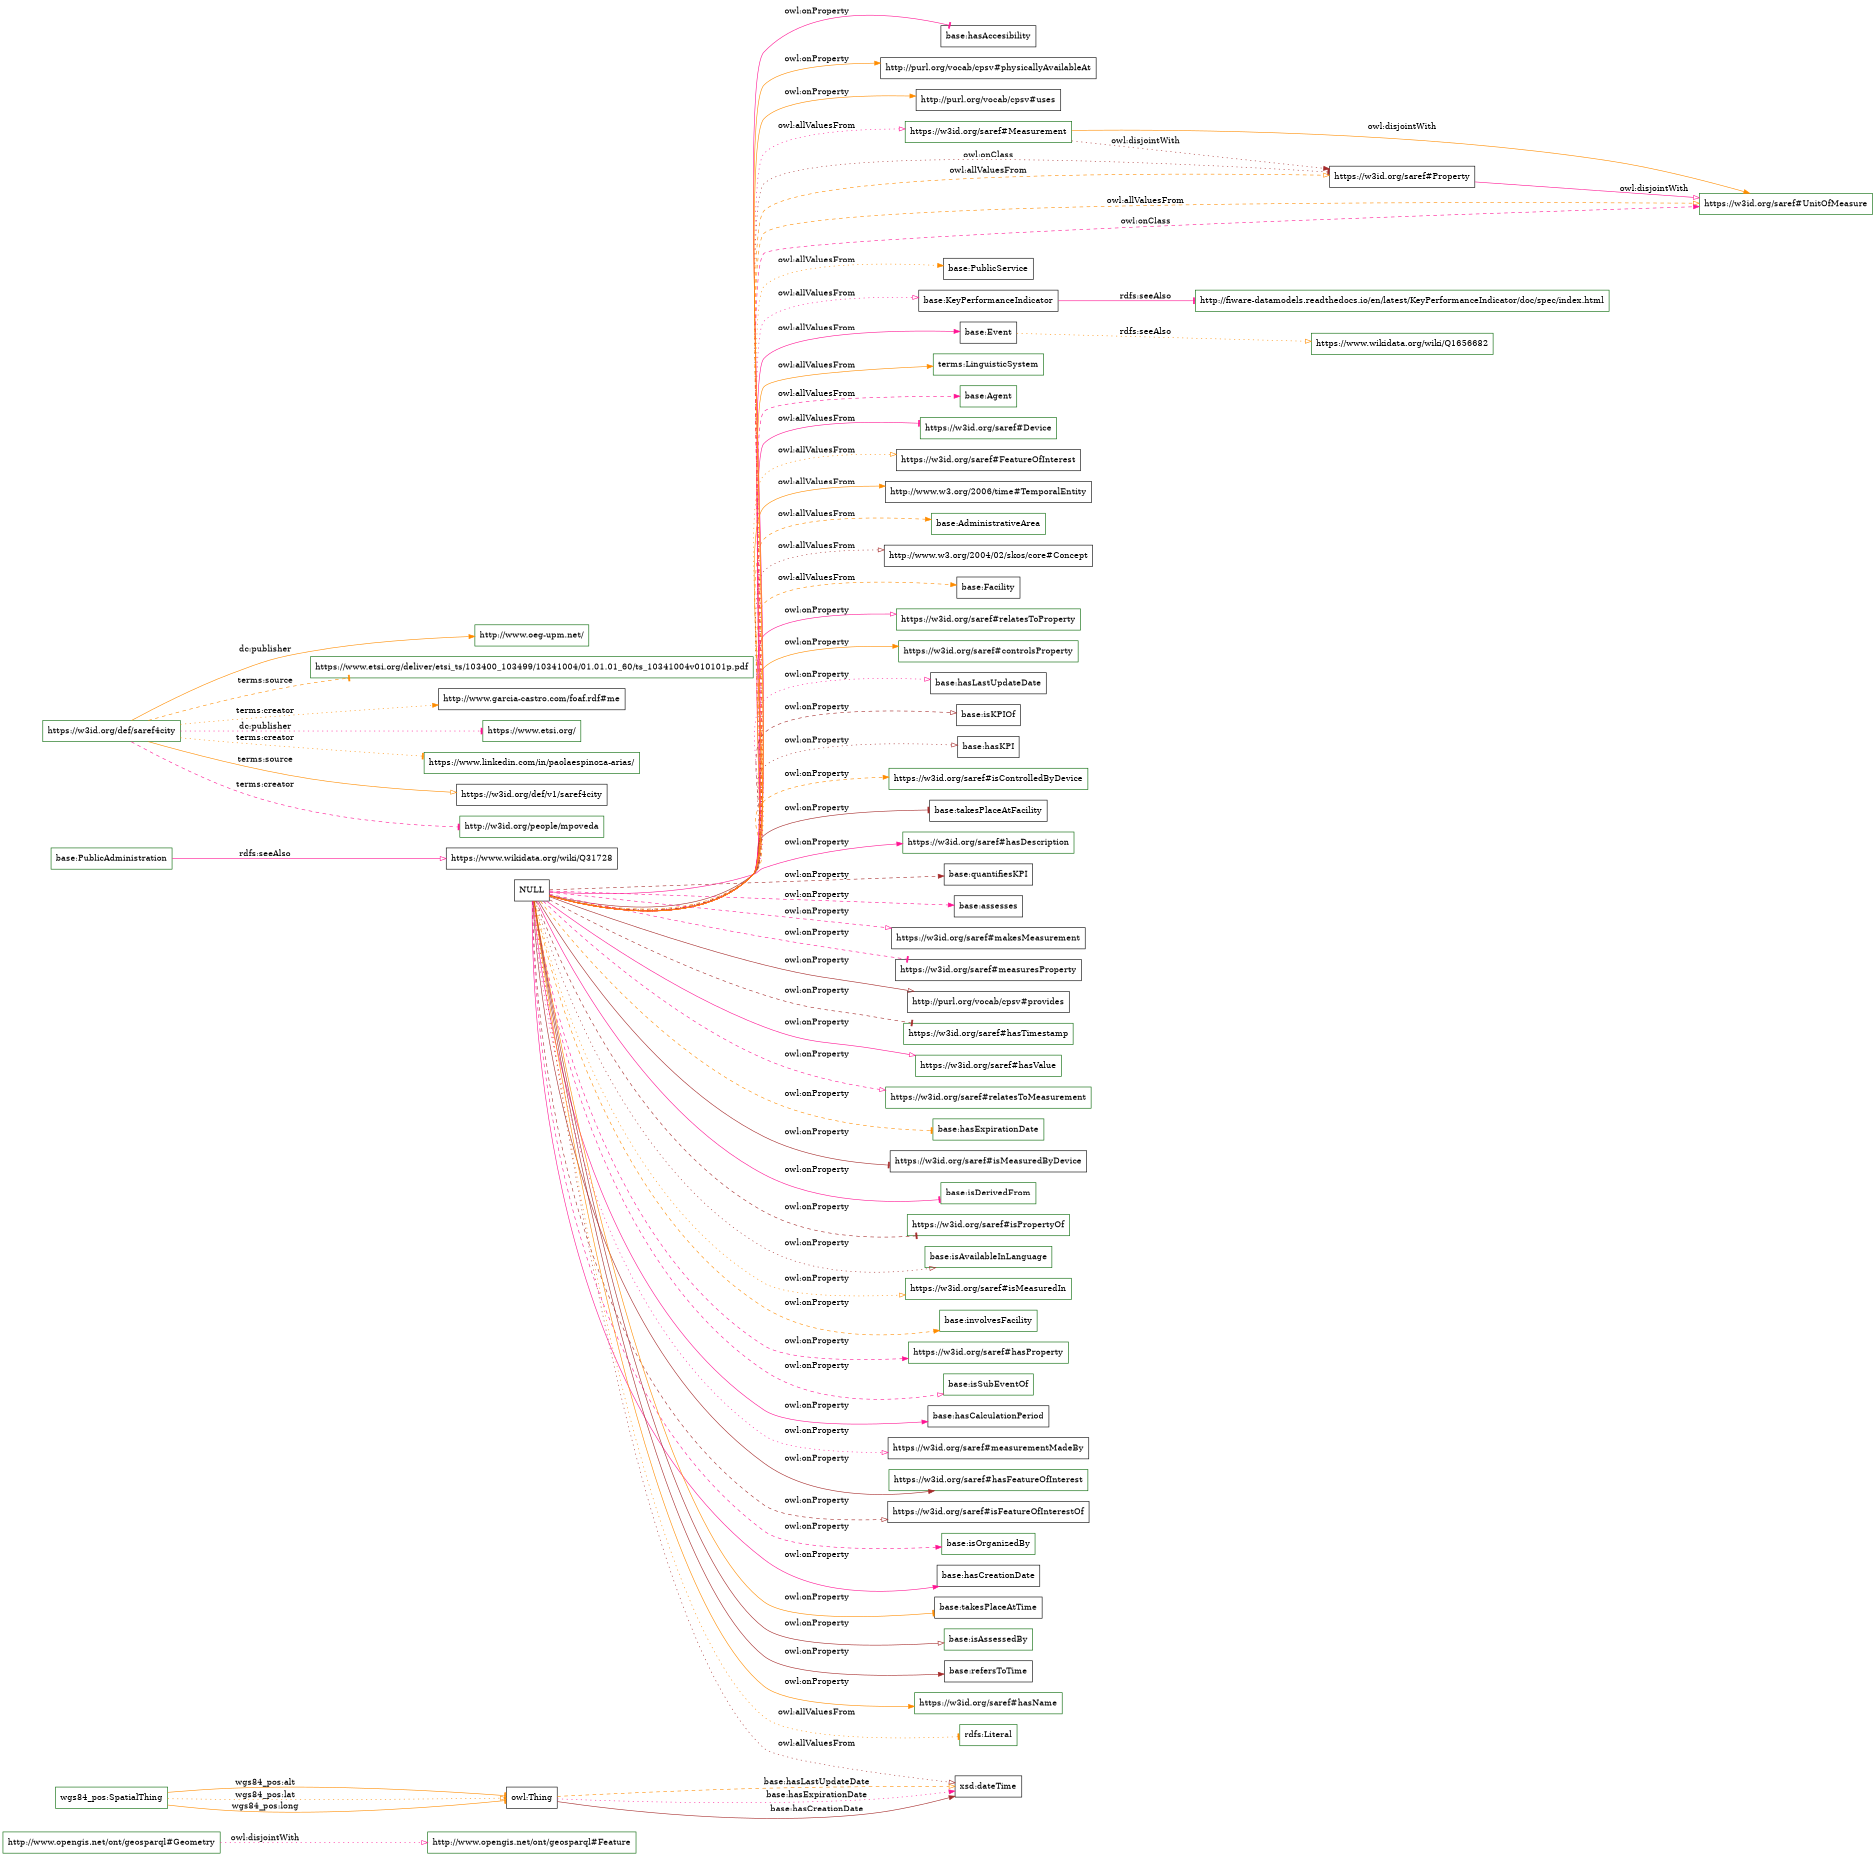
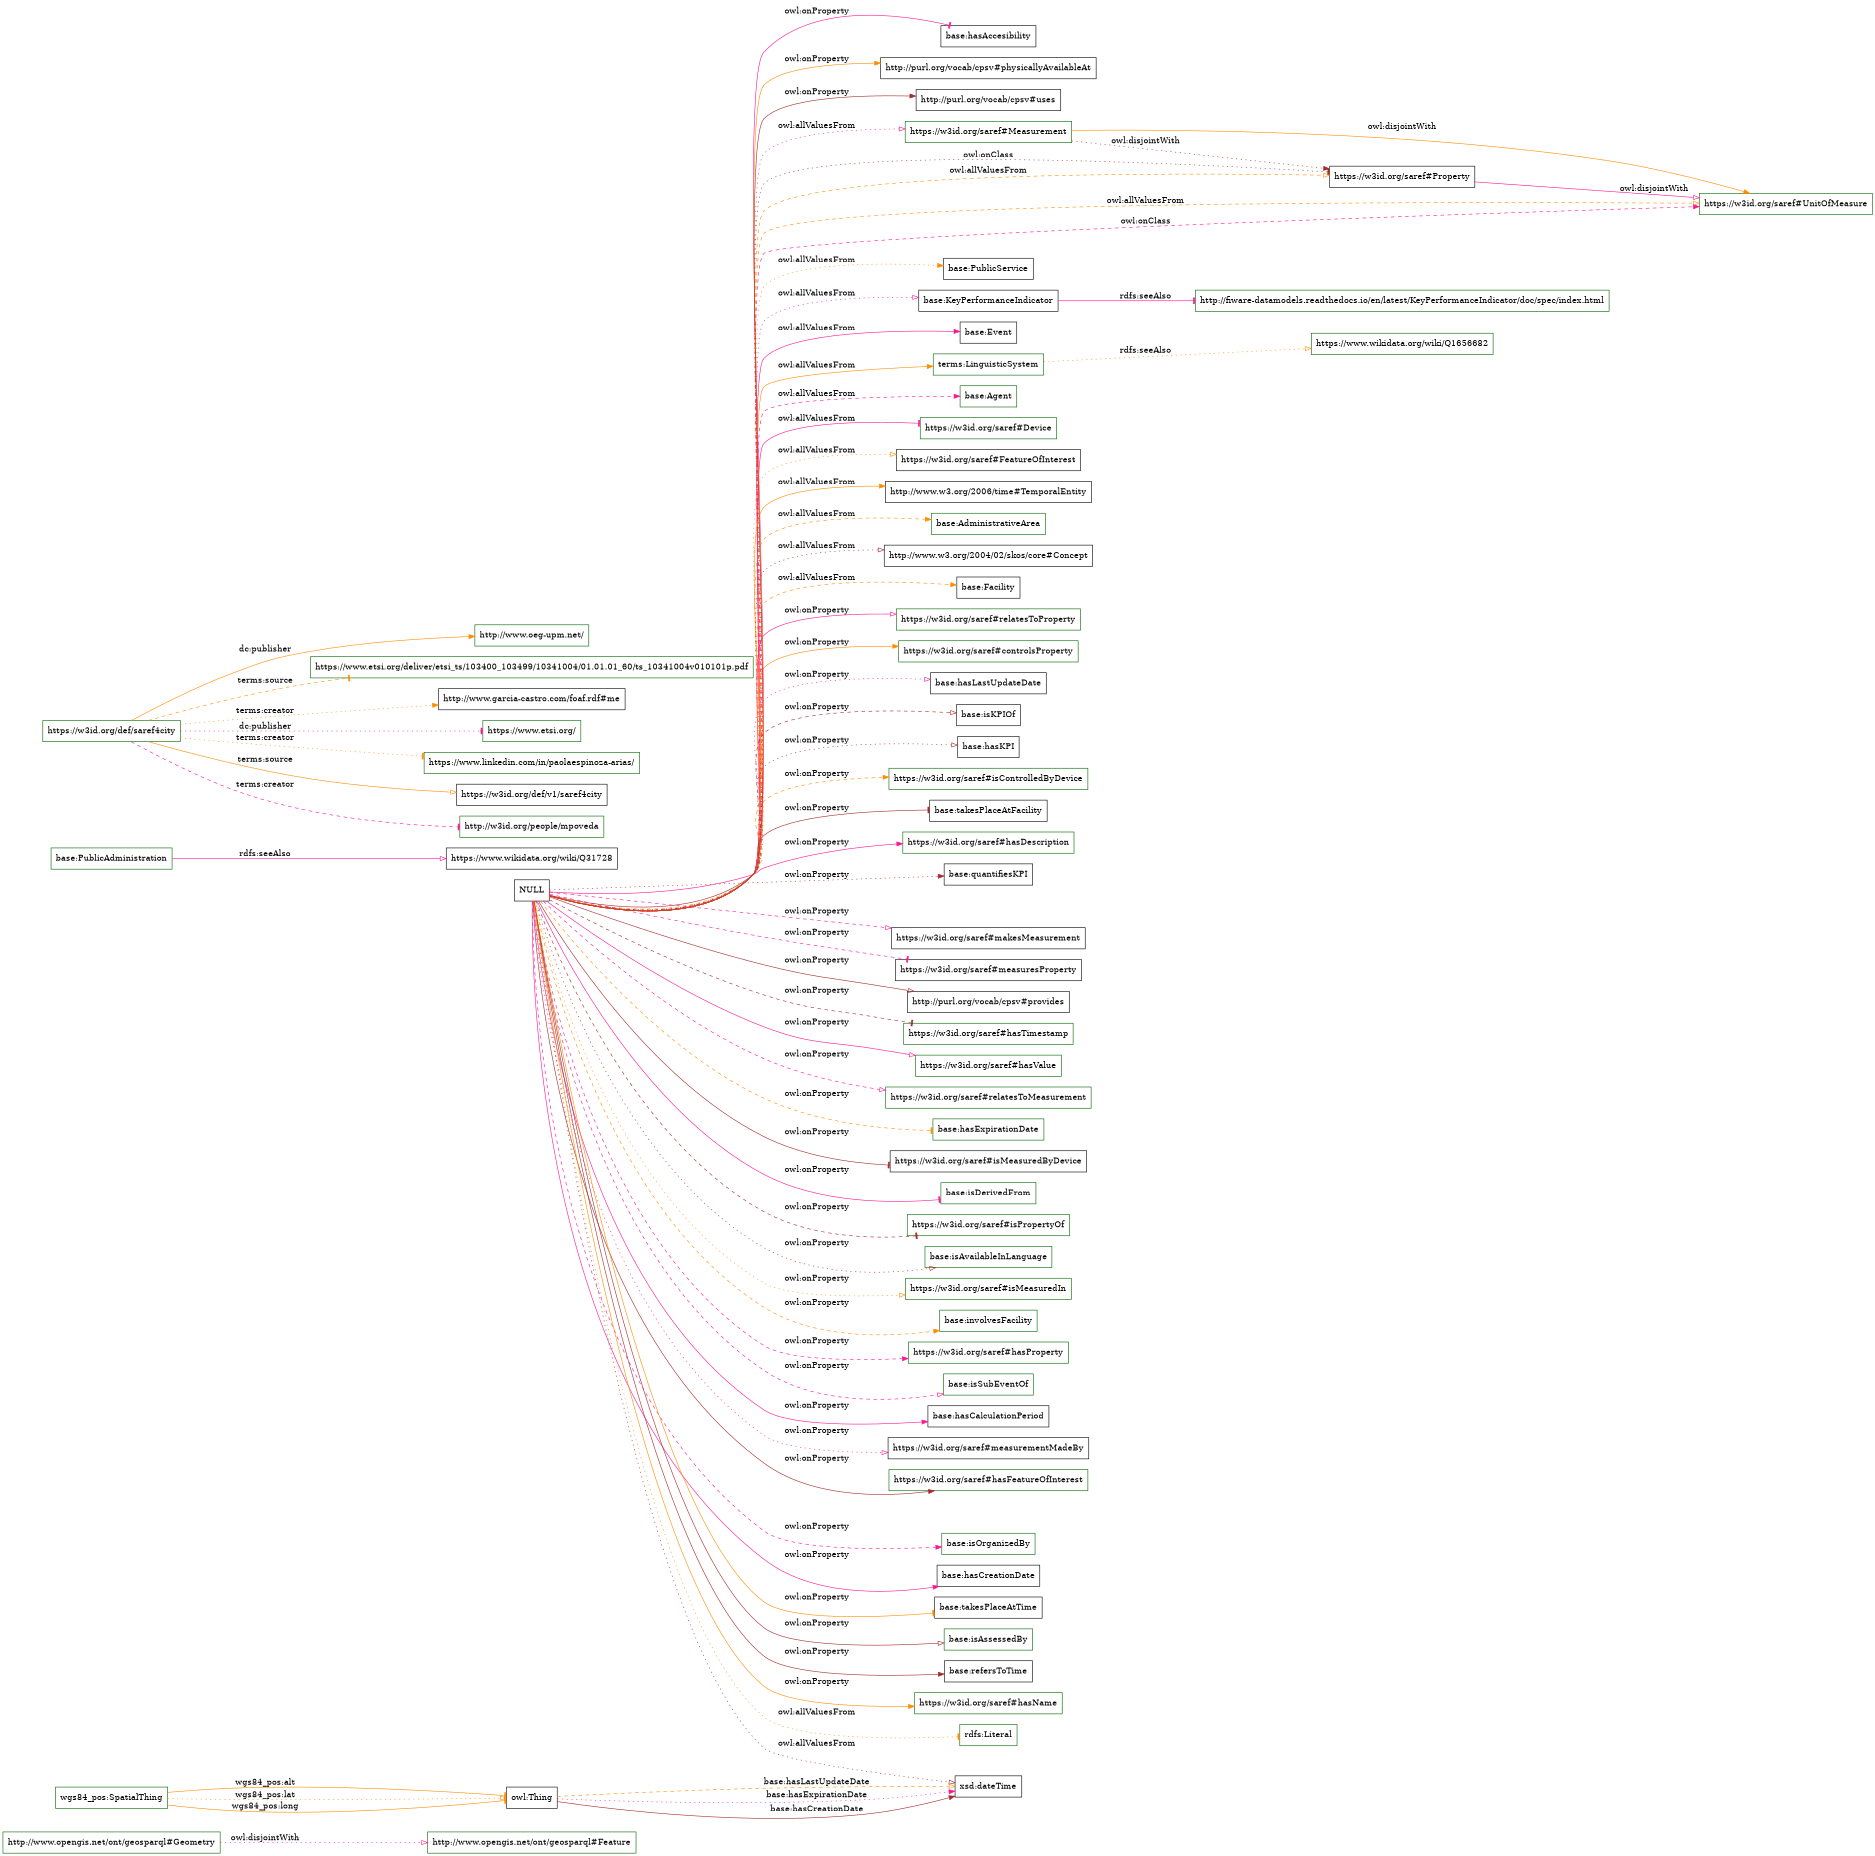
edge "base:Event" -> "https://www.wikidata.org/wiki/Q1656682": now "terms:LinguisticSystem" -> "https://www.wikidata.org/wiki/Q1656682"
edge "NULL" -> "http://purl.org/vocab/cpsv#uses": color darkorange -> brown
edge "NULL" -> "base:quantifiesKPI": style dashed -> dotted
node "base:assesses": removed
node "https://w3id.org/saref#isFeatureOfInterestOf": removed
